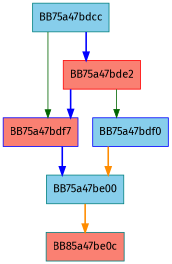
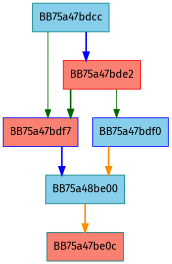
edge "BB75a47bde2" -> "BB75a47bdf7": color blue -> darkgreen
node "BB75a47be00": label "BB75a47be00" -> "BB75a48be00"
node "BB85a47be0c": label "BB85a47be0c" -> "BB75a47be0c"
